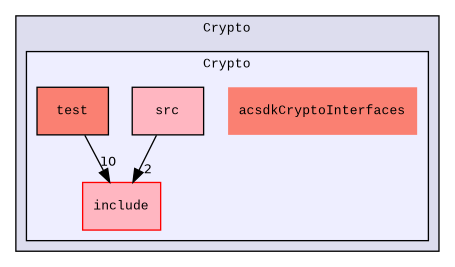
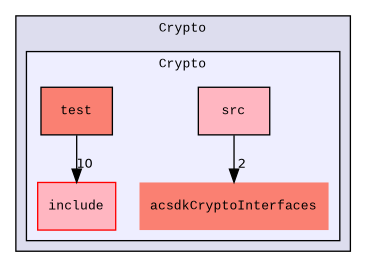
edge "src" -> "include": now "src" -> "acsdkCryptoInterfaces"
